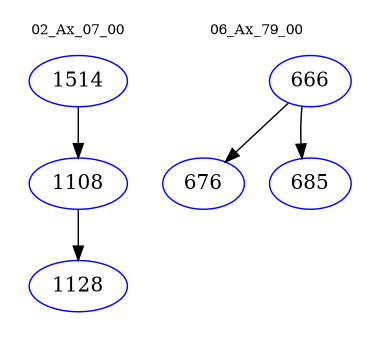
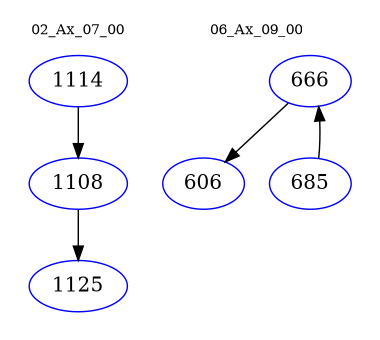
cluster "06_Ax_79_00": label "06_Ax_79_00" -> "06_Ax_09_00"
node "1514": label "1514" -> "1114"
edge "666" -> "685": reversed
node "676": label "676" -> "606"
node "1128": label "1128" -> "1125"
